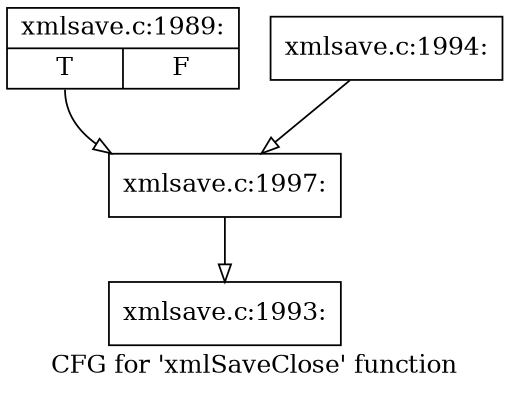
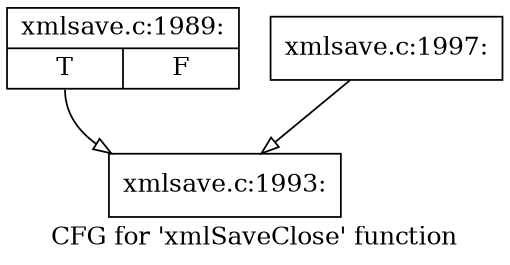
node "xmlsave.c:1994:": removed
edge "xmlsave.c:1989:" -> "xmlsave.c:1997:": now "xmlsave.c:1989:" -> "xmlsave.c:1993:"
